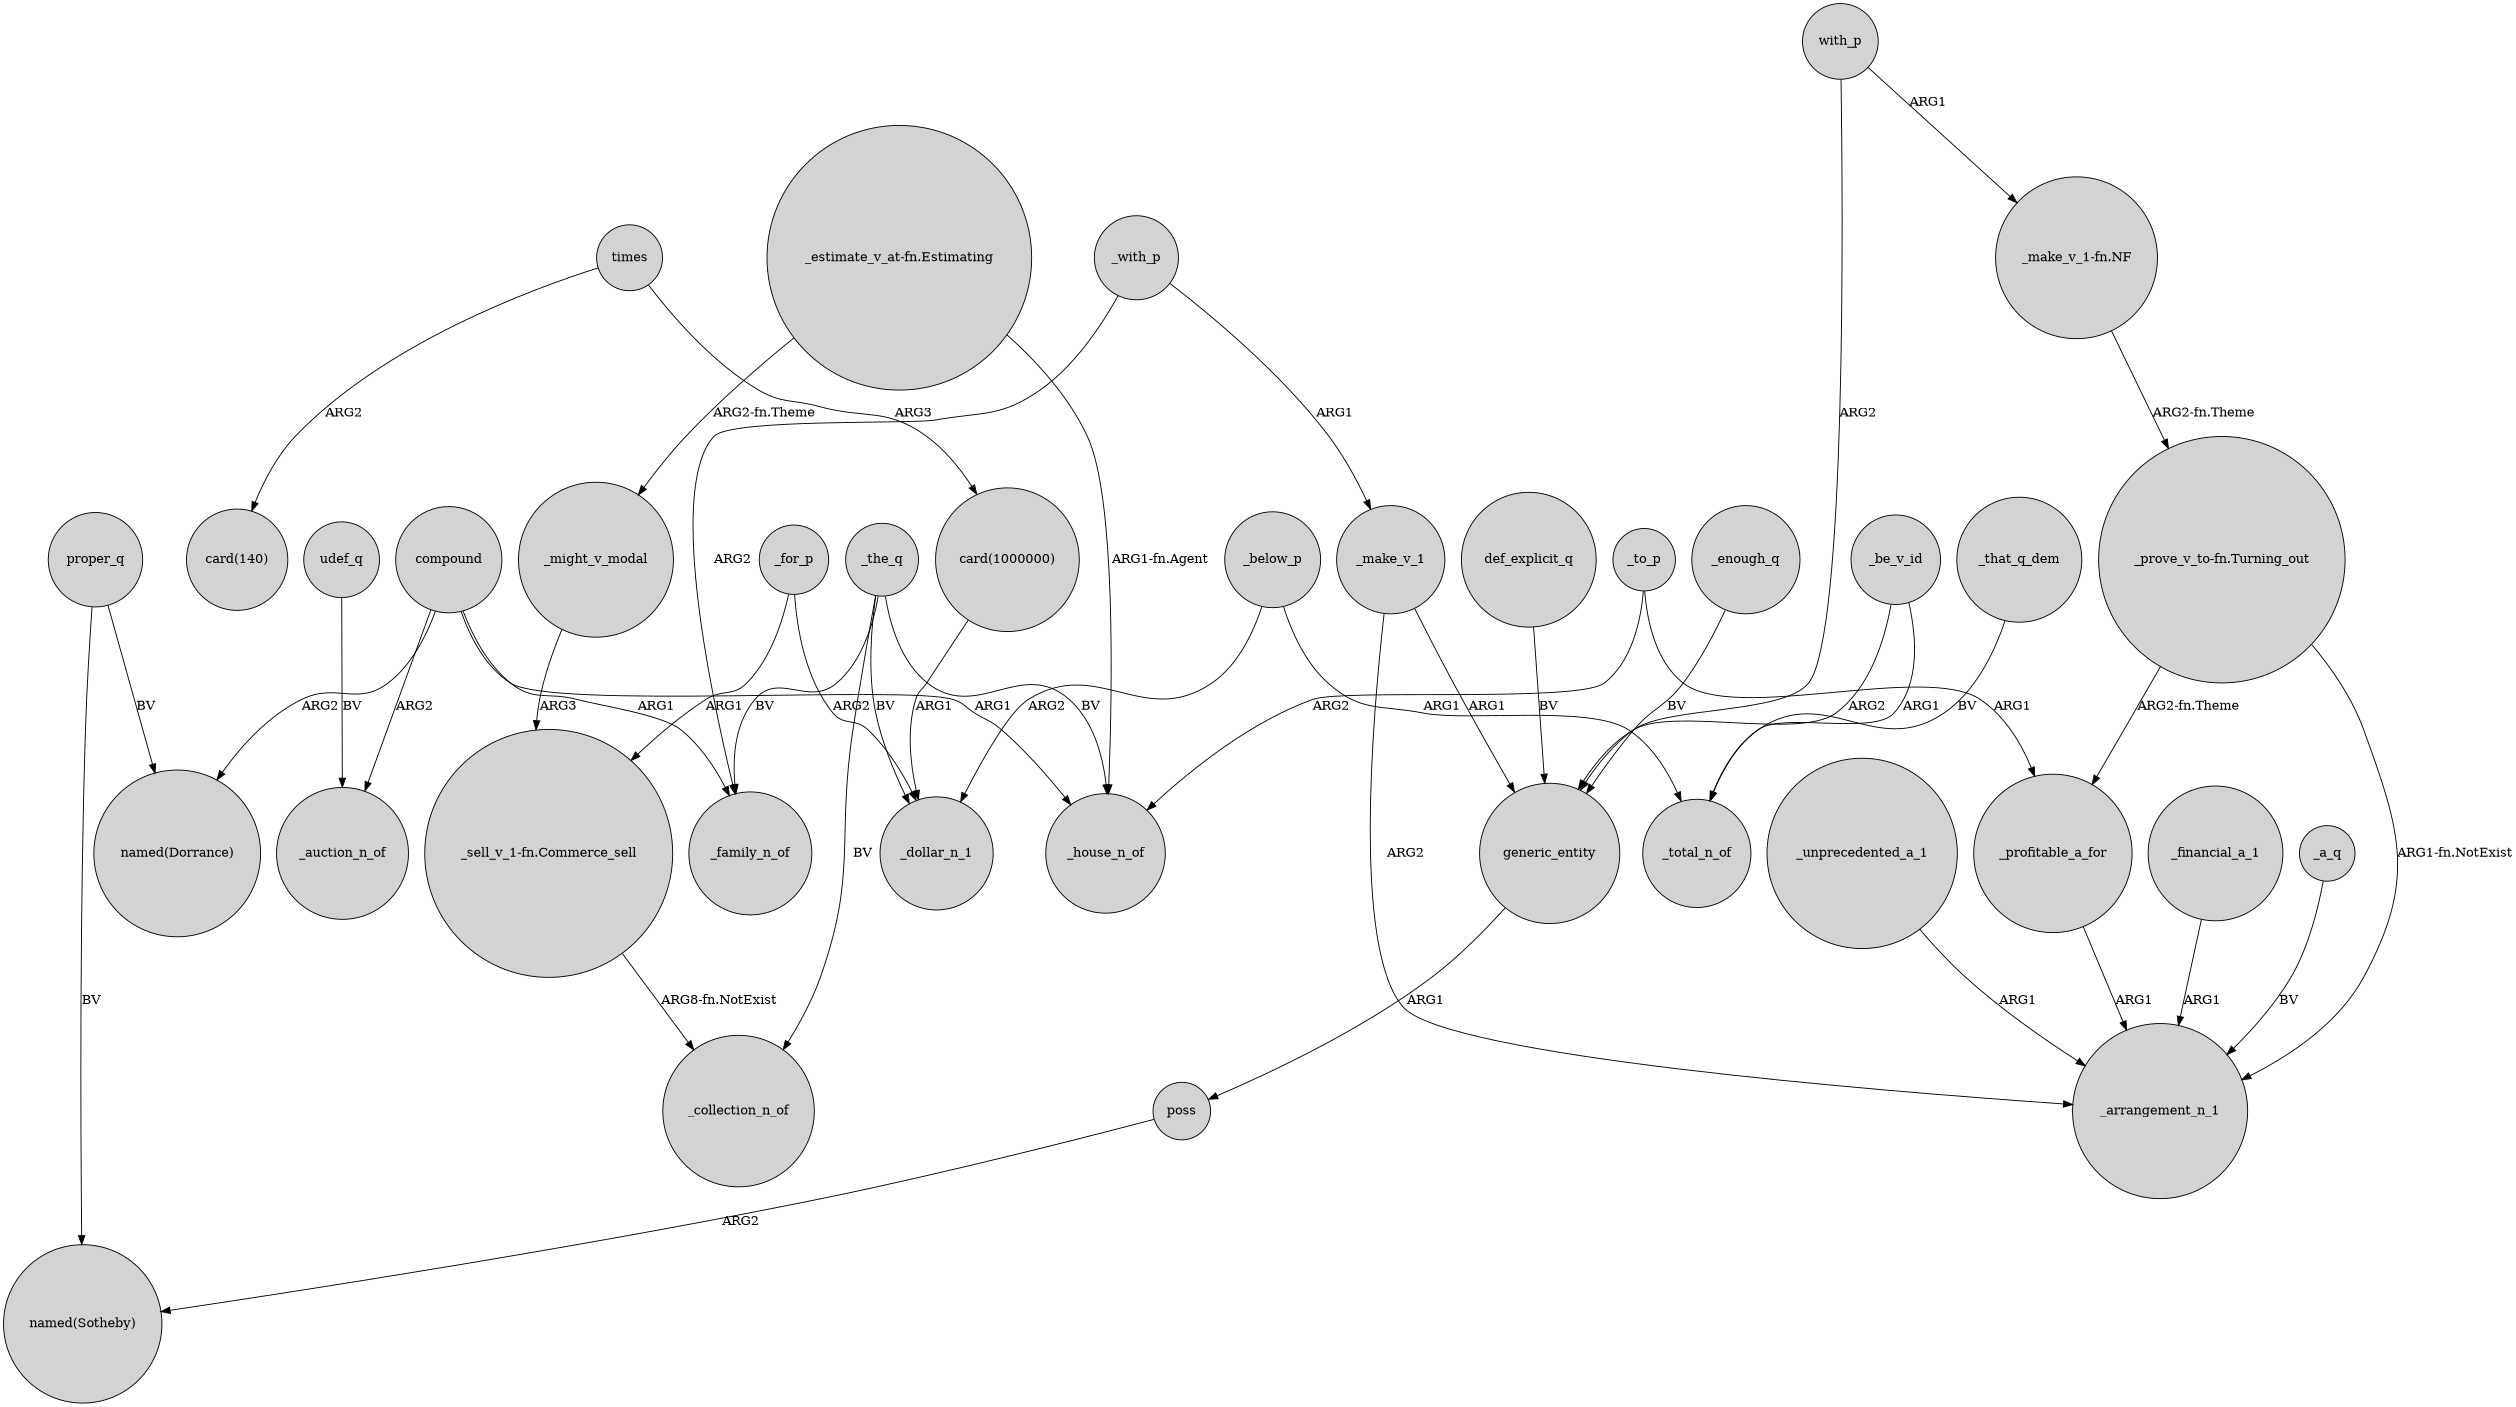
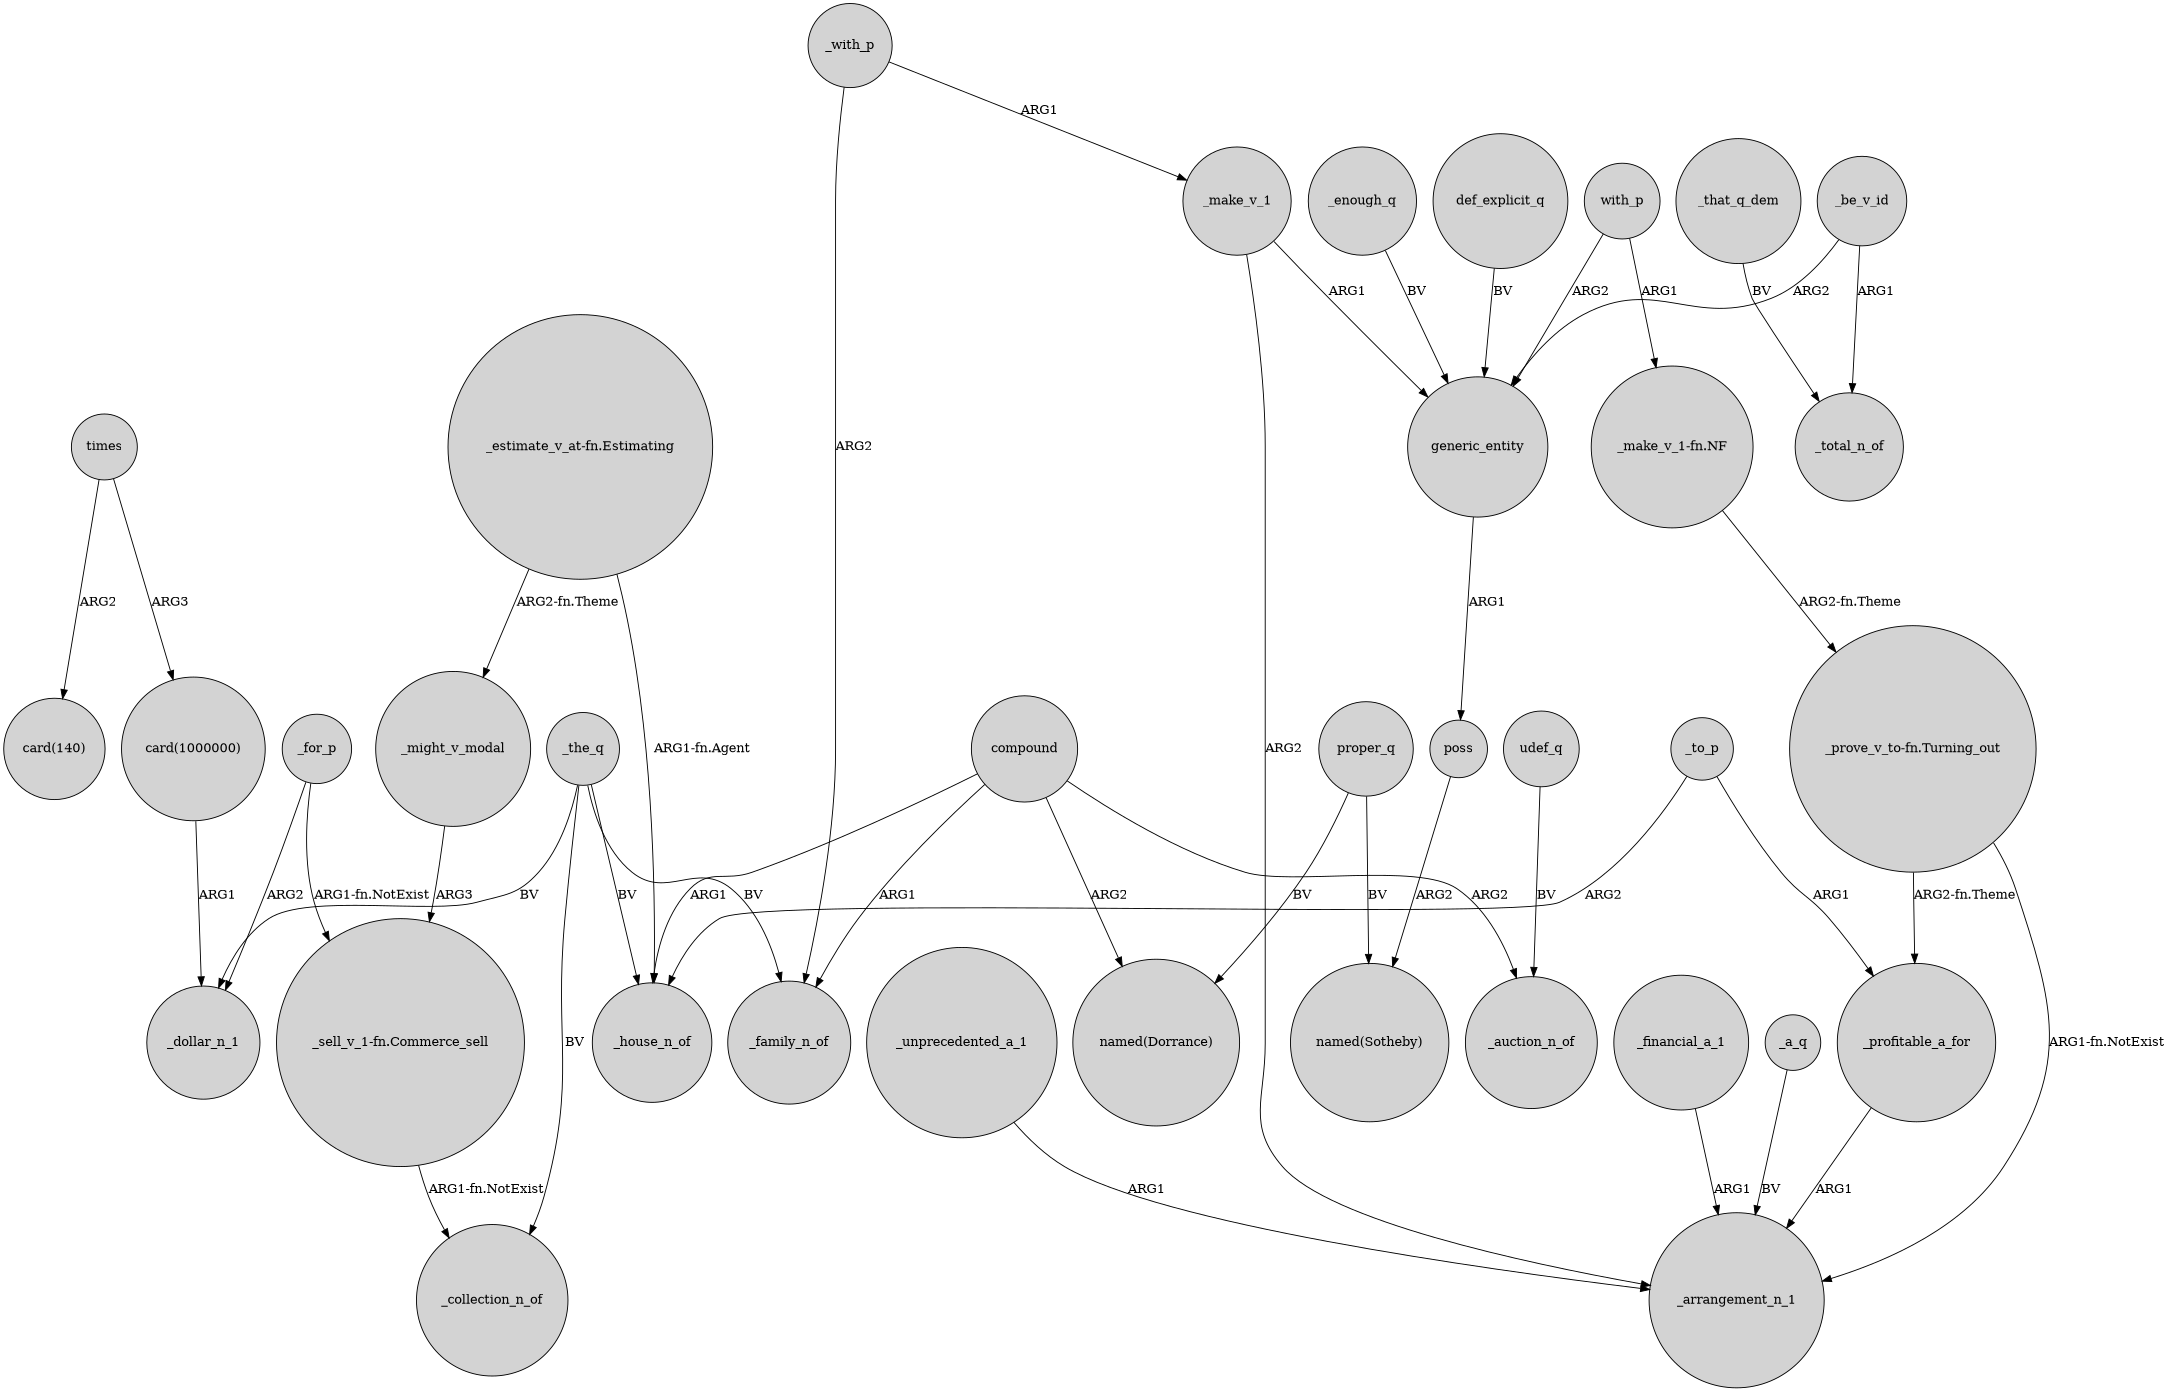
node "_below_p": removed
edge "_for_p" -> "_sell_v_1-fn.Commerce_sell": label "ARG1" -> "ARG1-fn.NotExist"
edge "_sell_v_1-fn.Commerce_sell" -> "_collection_n_of": label "ARG8-fn.NotExist" -> "ARG1-fn.NotExist"
